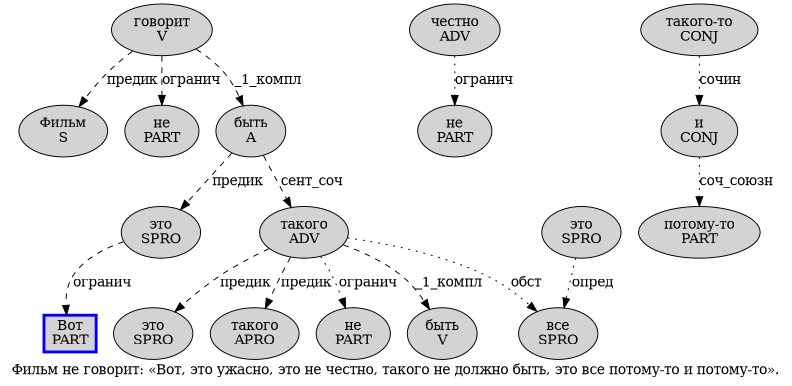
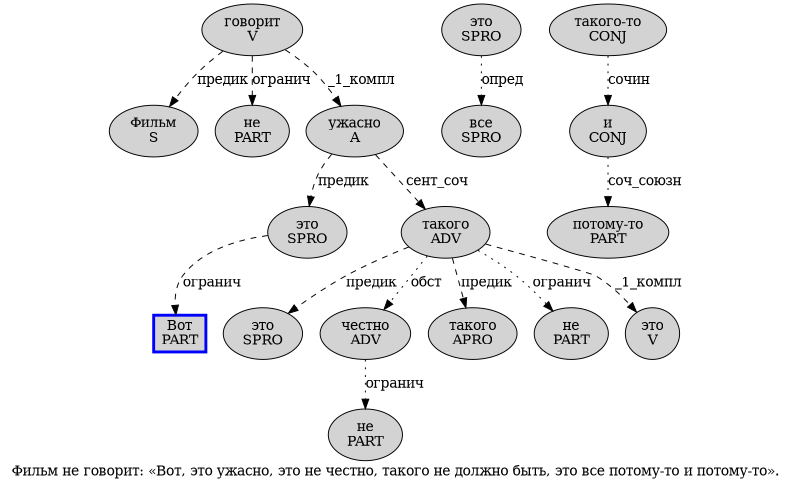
node "быть A": label "быть A" -> "ужасно A"
edge "такого ADV" -> "все SPRO": now "такого ADV" -> "честно ADV"
node "быть V": label "быть V" -> "это V"
